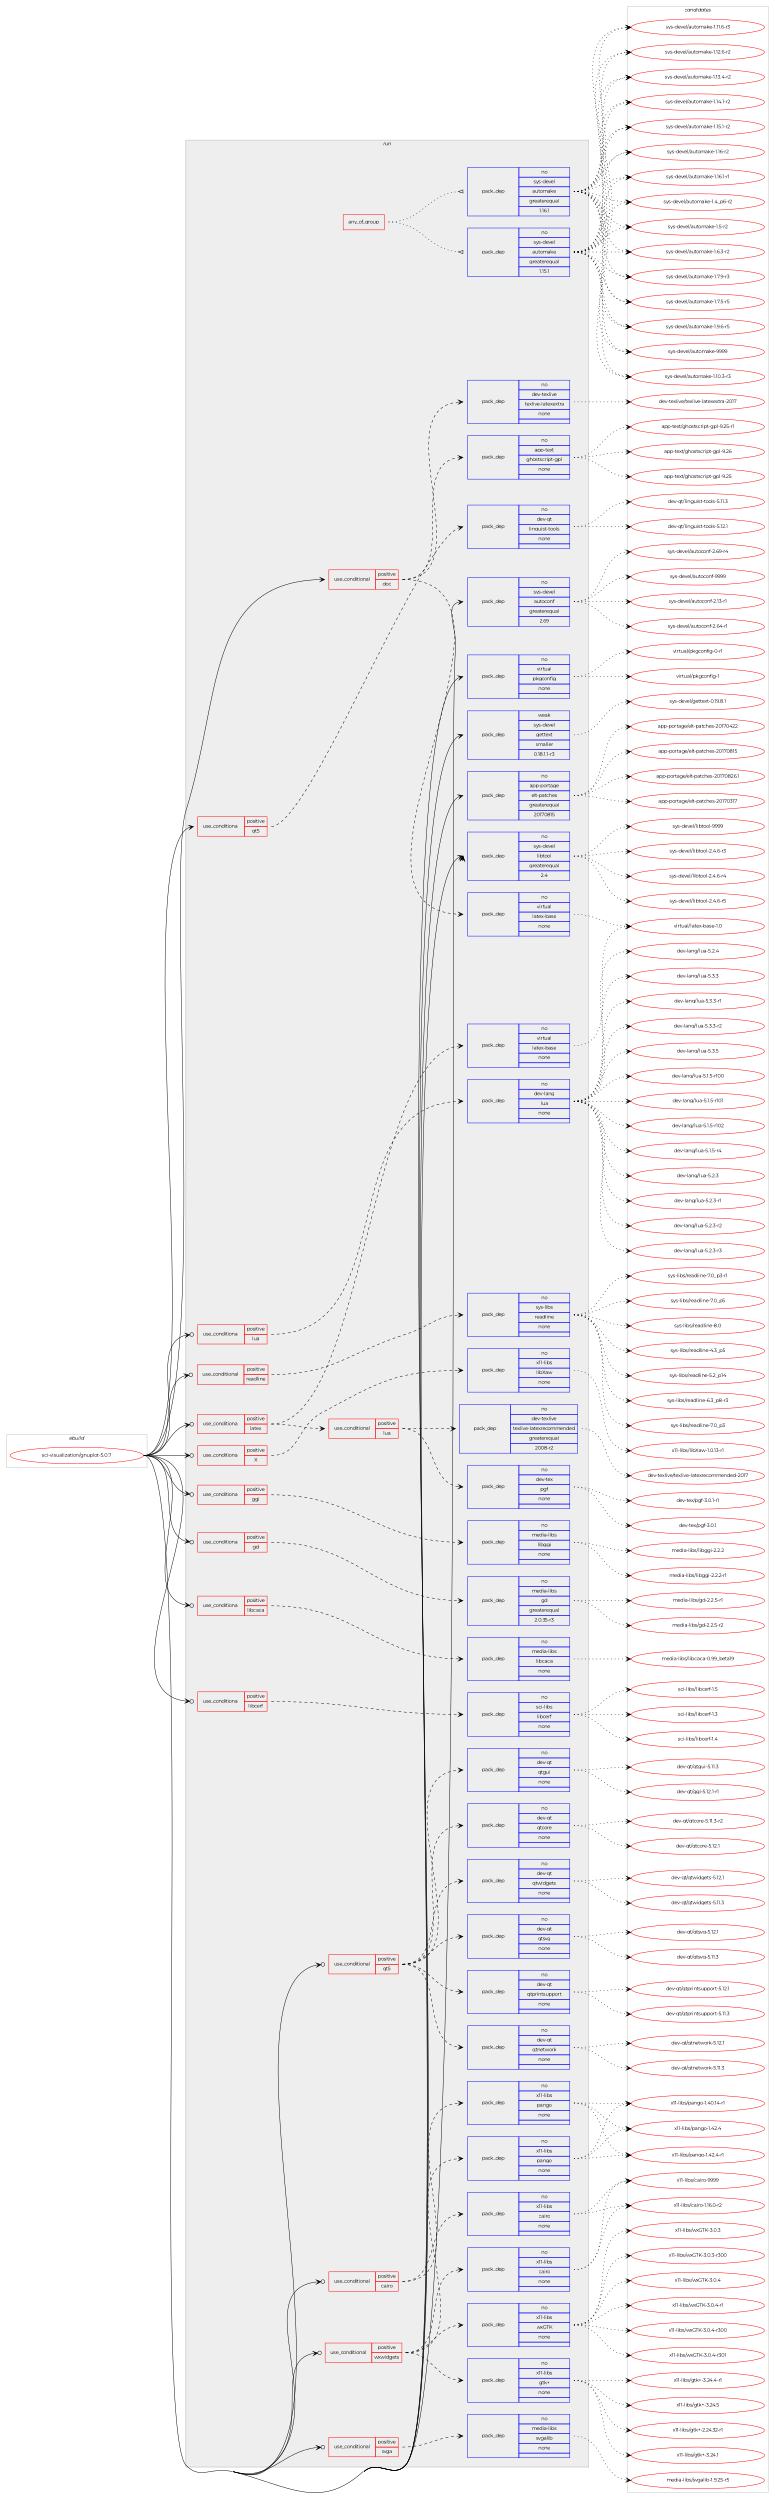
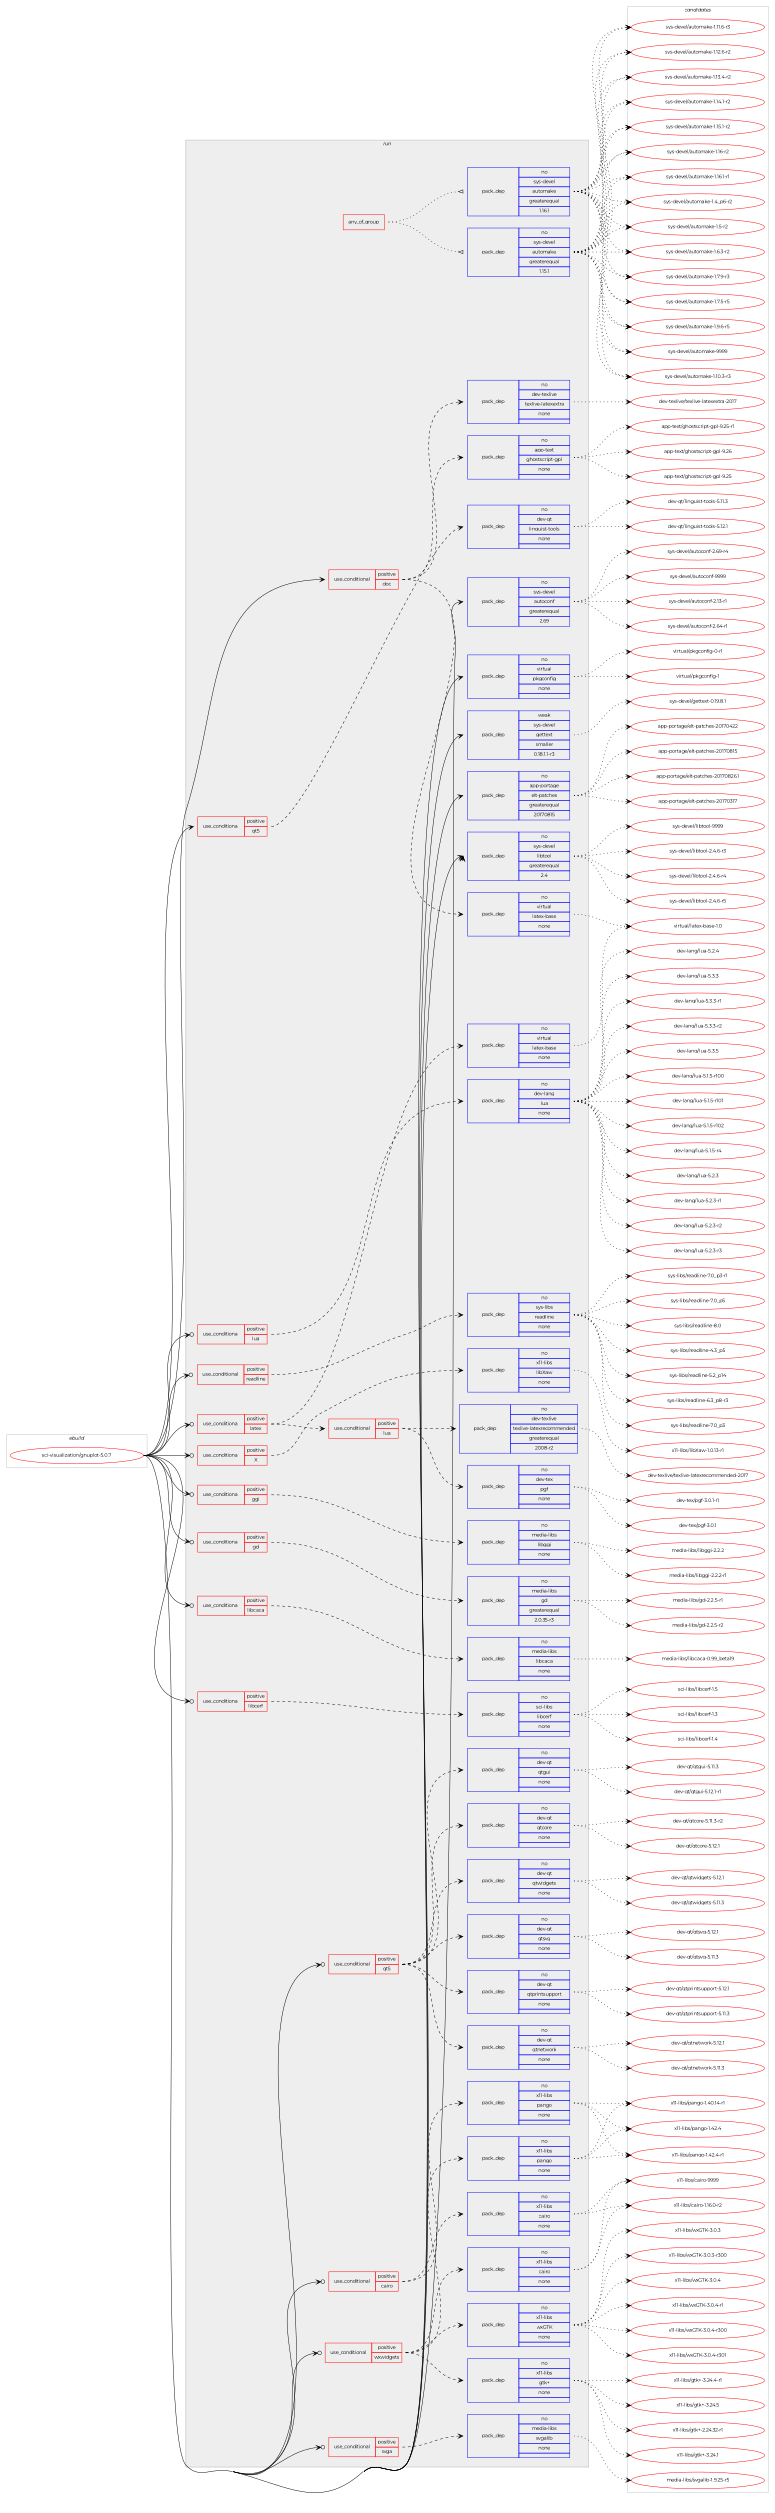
node "dev-qt/ggi-5.12.1-r1": label "dev-qt/ggi-5.12.1-r1" -> "dev-qt/qtgui-5.12.1-r1"
